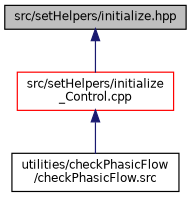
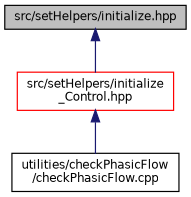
node "src/setHelpers/initialize _Control.cpp": label "src/setHelpers/initialize _Control.cpp" -> "src/setHelpers/initialize _Control.hpp"
node "utilities/checkPhasicFlow /checkPhasicFlow.src": label "utilities/checkPhasicFlow /checkPhasicFlow.src" -> "utilities/checkPhasicFlow /checkPhasicFlow.cpp"
